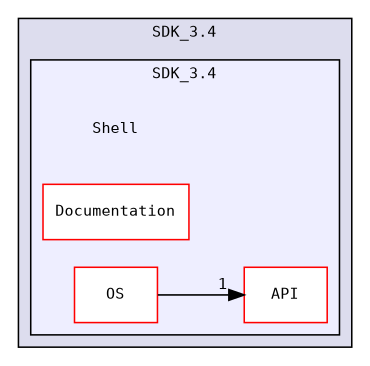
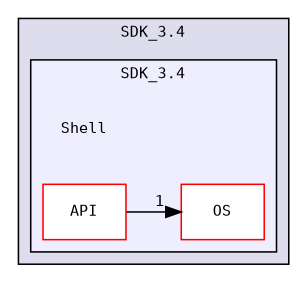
node "Documentation": removed
edge "OS" -> "API": reversed
